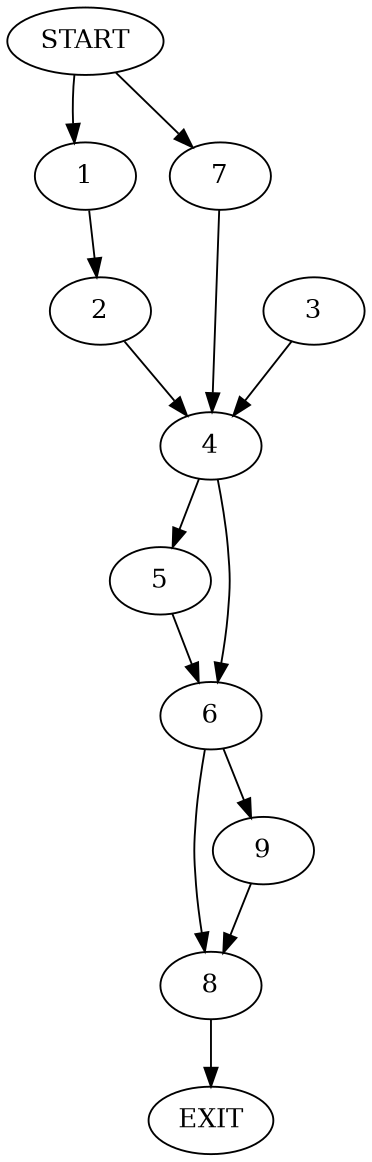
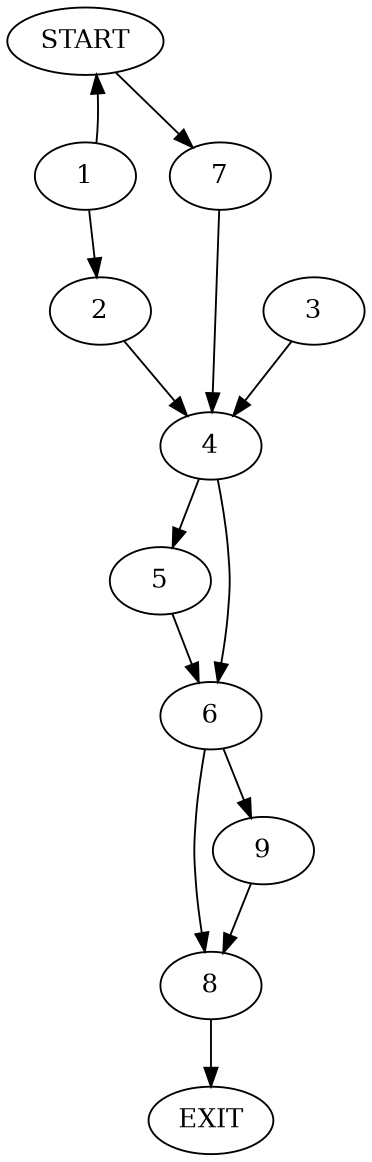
edge "START" -> "1": reversed
